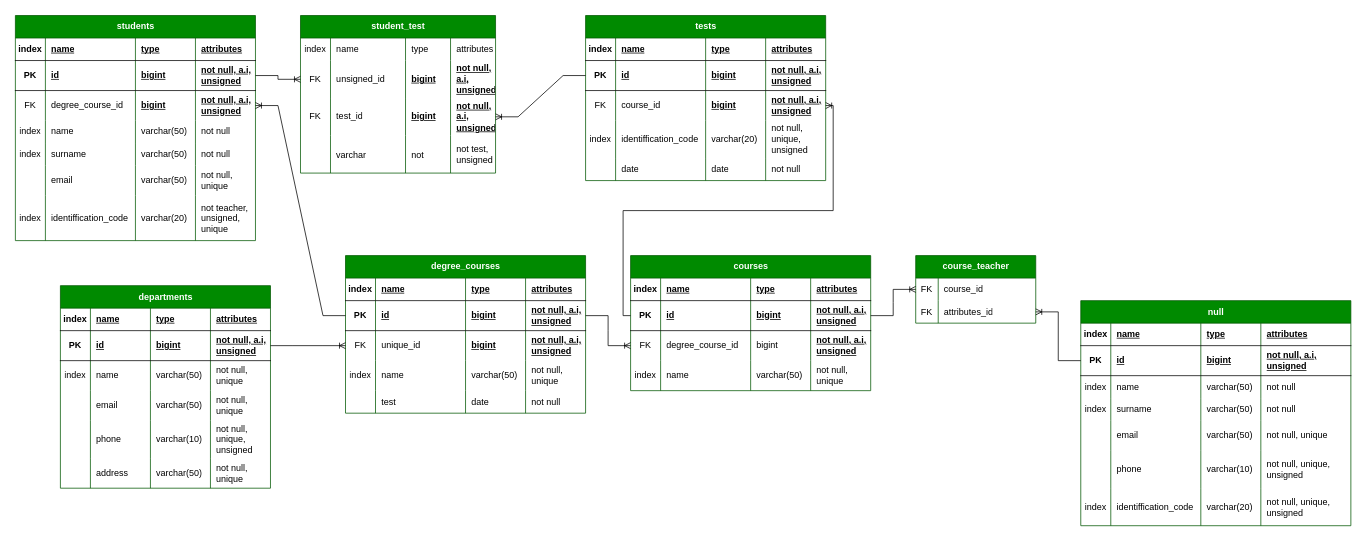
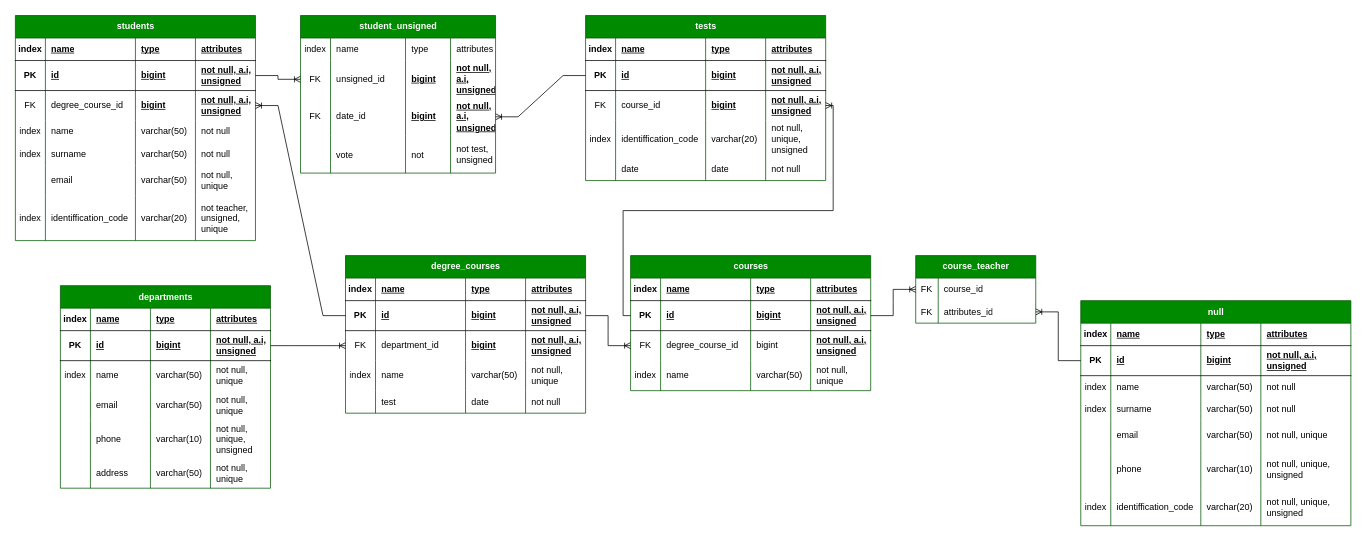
node "student_test": label "student_test" -> "student_unsigned"
node "test_id": label "test_id" -> "date_id"
node "varchar": label "varchar" -> "vote"
node "unique_id": label "unique_id" -> "department_id"
